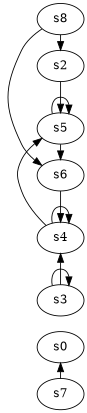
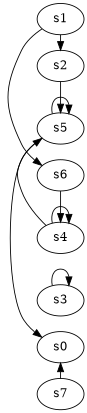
node "s8": label "s8" -> "s1"
edge "s5" -> "s6": now "s5" -> "s0"
edge "s3" -> "s4": removed
